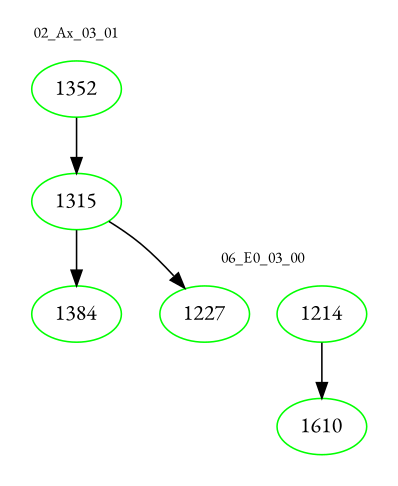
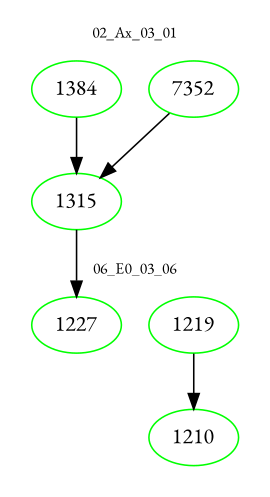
node "1352": label "1352" -> "7352"
edge "1315" -> "1384": reversed
cluster "06_E0_03_00": label "06_E0_03_00" -> "06_E0_03_06"
node "1214": label "1214" -> "1219"
node "1610": label "1610" -> "1210"
